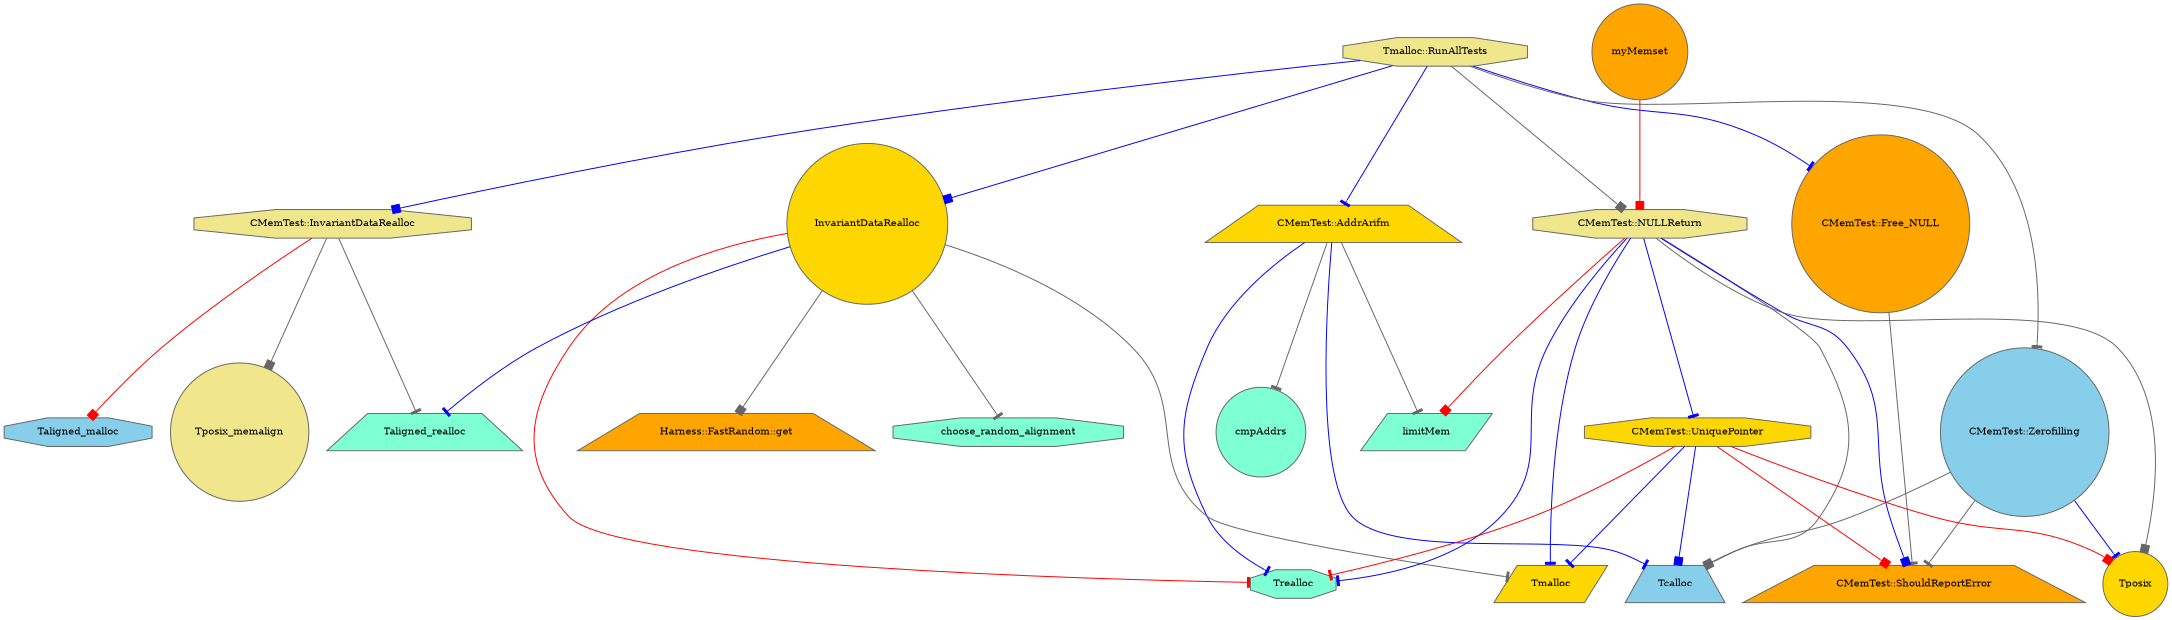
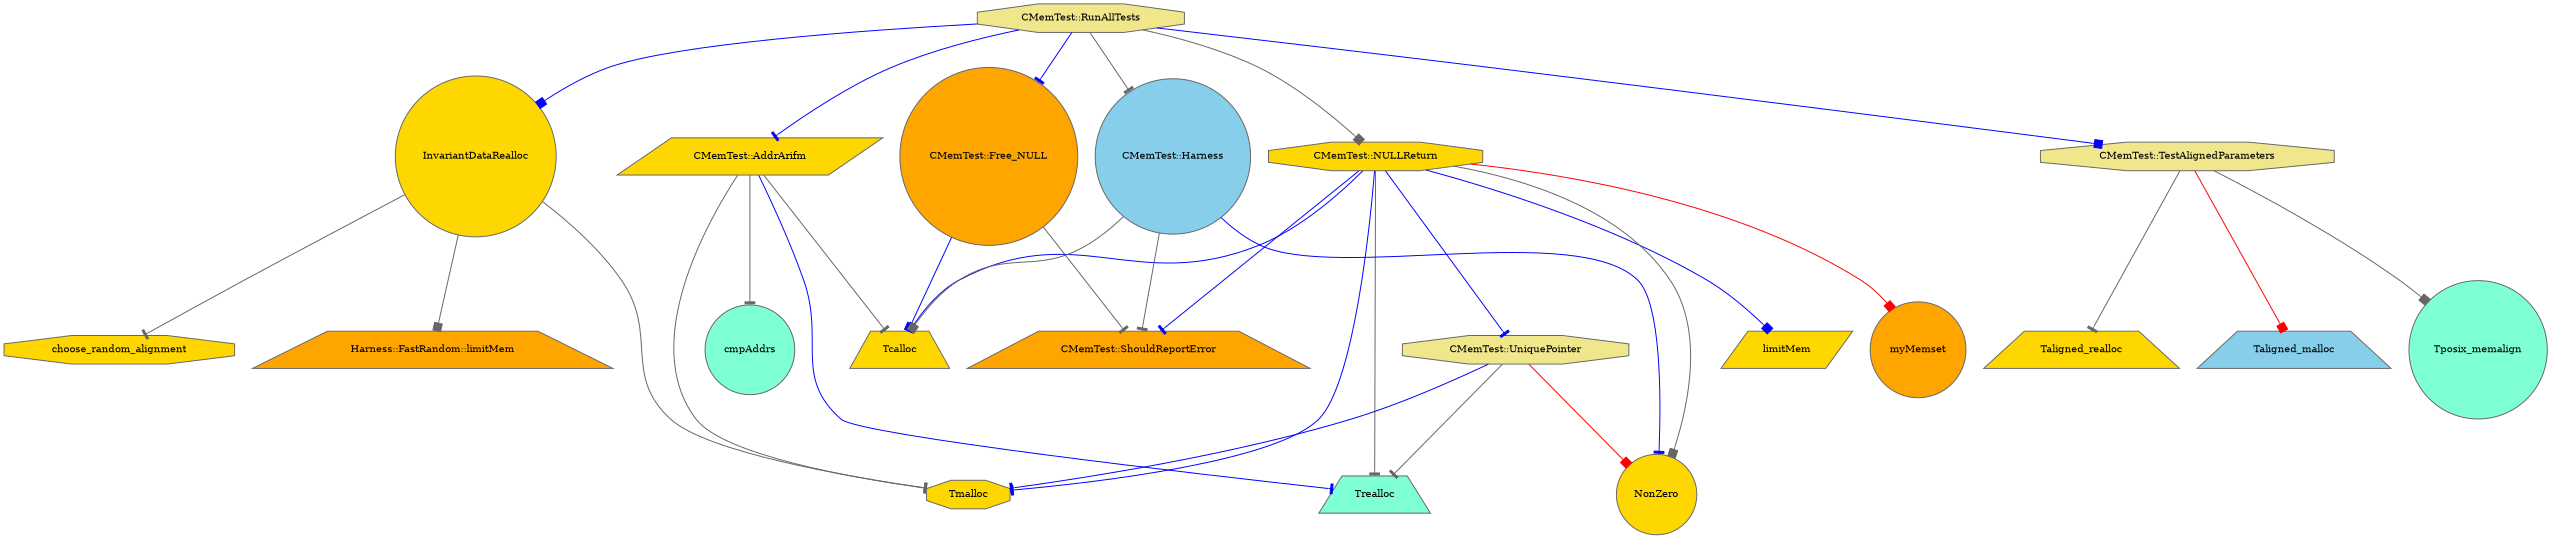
node "Tmalloc::RunAllTests": label "Tmalloc::RunAllTests" -> "CMemTest::RunAllTests"
edge "myMemset" -> "CMemTest::NULLReturn": reversed
node "CMemTest::InvariantDataRealloc": label "CMemTest::InvariantDataRealloc" -> "CMemTest::TestAlignedParameters"
node "CMemTest::AddrArifm": shape trapezium -> parallelogram
node "CMemTest::NULLReturn": fillcolor khaki -> gold
edge "InvariantDataRealloc" -> "Taligned_realloc": removed
edge "CMemTest::NULLReturn" -> "limitMem": color red -> blue
edge "CMemTest::AddrArifm" -> "limitMem": now "CMemTest::AddrArifm" -> "Tmalloc"
edge "CMemTest::NULLReturn" -> "CMemTest::ShouldReportError": arrowhead box -> tee
edge "CMemTest::NULLReturn" -> "Tcalloc": color gray40 -> blue
node "Taligned_malloc": shape octagon -> trapezium
node "Tposix_memalign": fillcolor khaki -> aquamarine
node "Taligned_realloc": fillcolor aquamarine -> gold
node "Harness::FastRandom::get": label "Harness::FastRandom::get" -> "Harness::FastRandom::limitMem"
node "choose_random_alignment": fillcolor aquamarine -> gold
node "limitMem": fillcolor aquamarine -> gold
node "CMemTest::UniquePointer": fillcolor gold -> khaki
node "CMemTest::Zerofilling": label "CMemTest::Zerofilling" -> "CMemTest::Harness"
edge "CMemTest::NULLReturn" -> "Trealloc": color blue -> gray40
edge "CMemTest::UniquePointer" -> "Tcalloc": now "CMemTest::Free_NULL" -> "Tcalloc"
edge "CMemTest::UniquePointer" -> "CMemTest::ShouldReportError": removed
edge "CMemTest::AddrArifm" -> "Tcalloc": color blue -> gray40
edge "CMemTest::UniquePointer" -> "Trealloc": color red -> gray40
edge "InvariantDataRealloc" -> "Trealloc": removed
node "Trealloc": shape octagon -> trapezium
node "Tmalloc": shape parallelogram -> octagon
node "Tcalloc": fillcolor skyblue -> gold
node "Tposix": label "Tposix" -> "NonZero"
